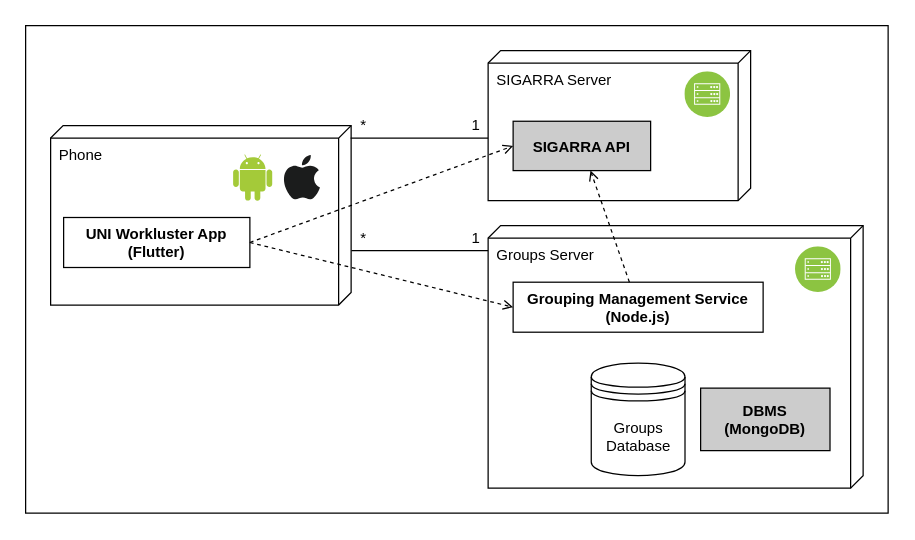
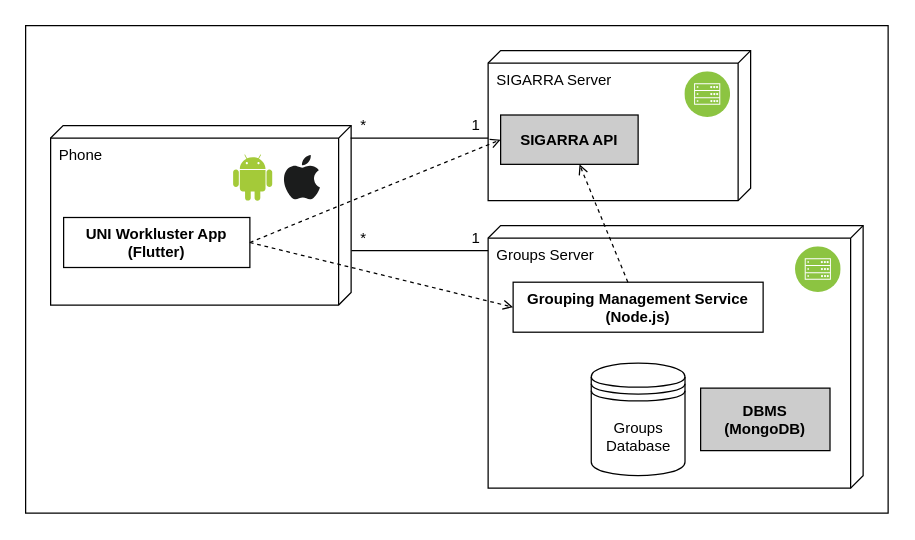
node "SIGARRA API": moved (582, 146) -> (569, 140)
